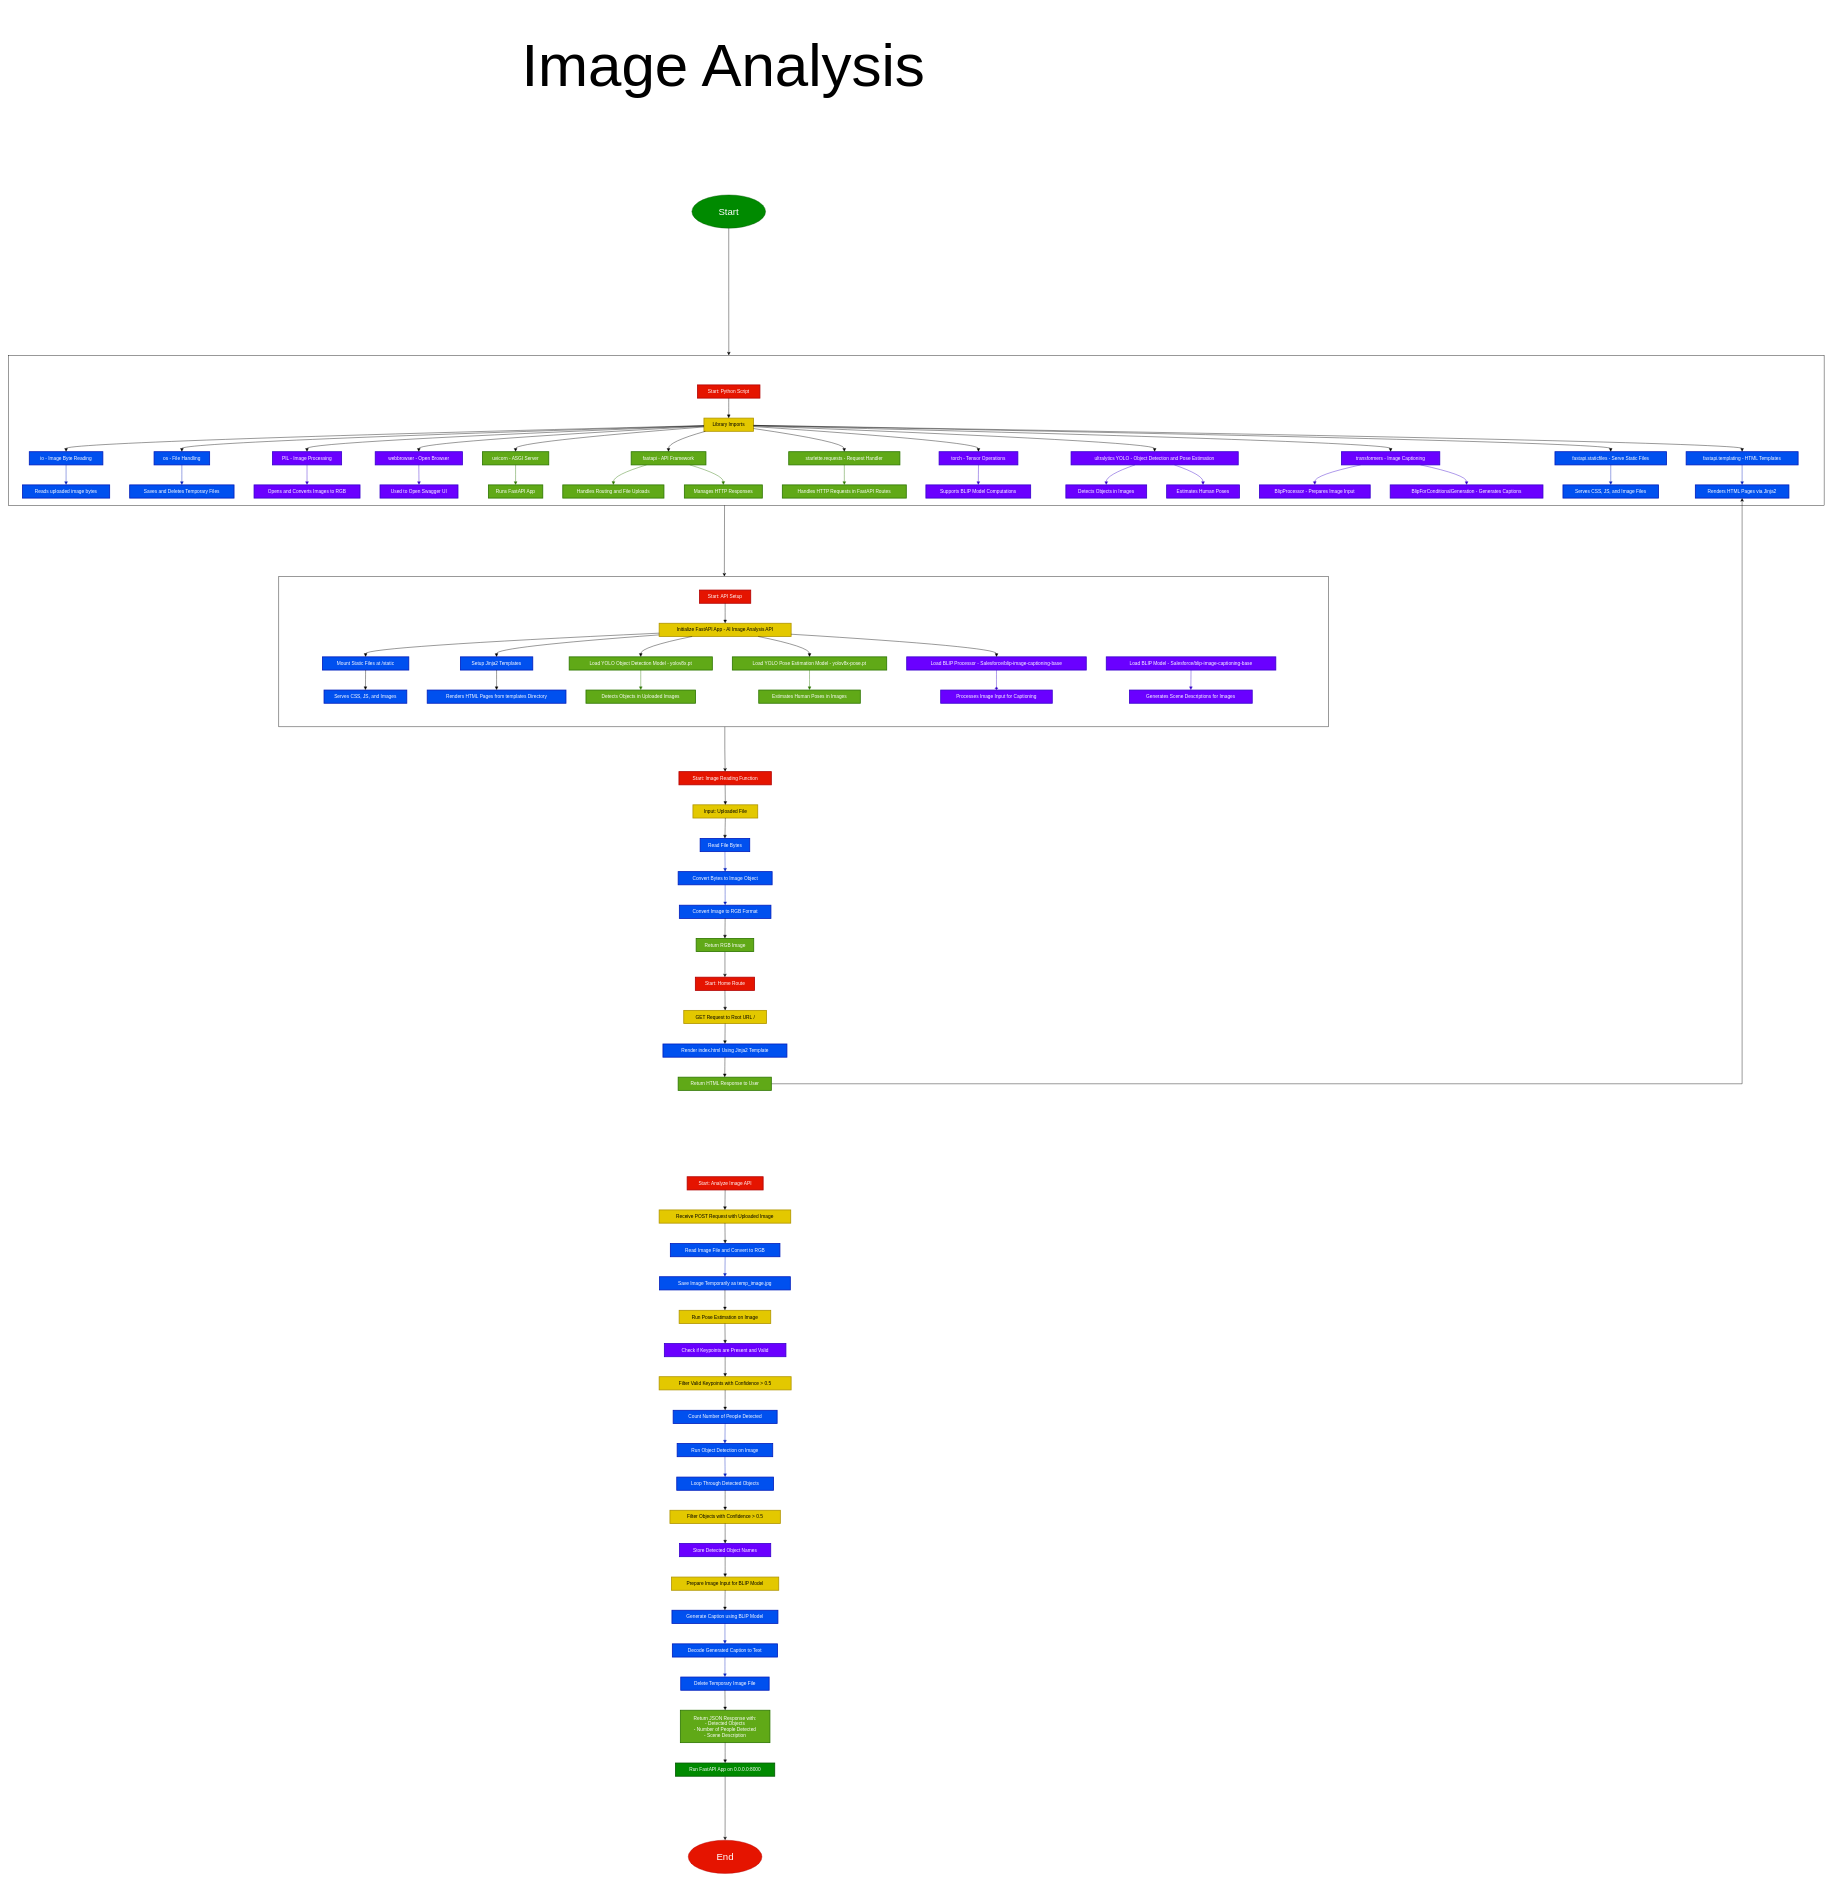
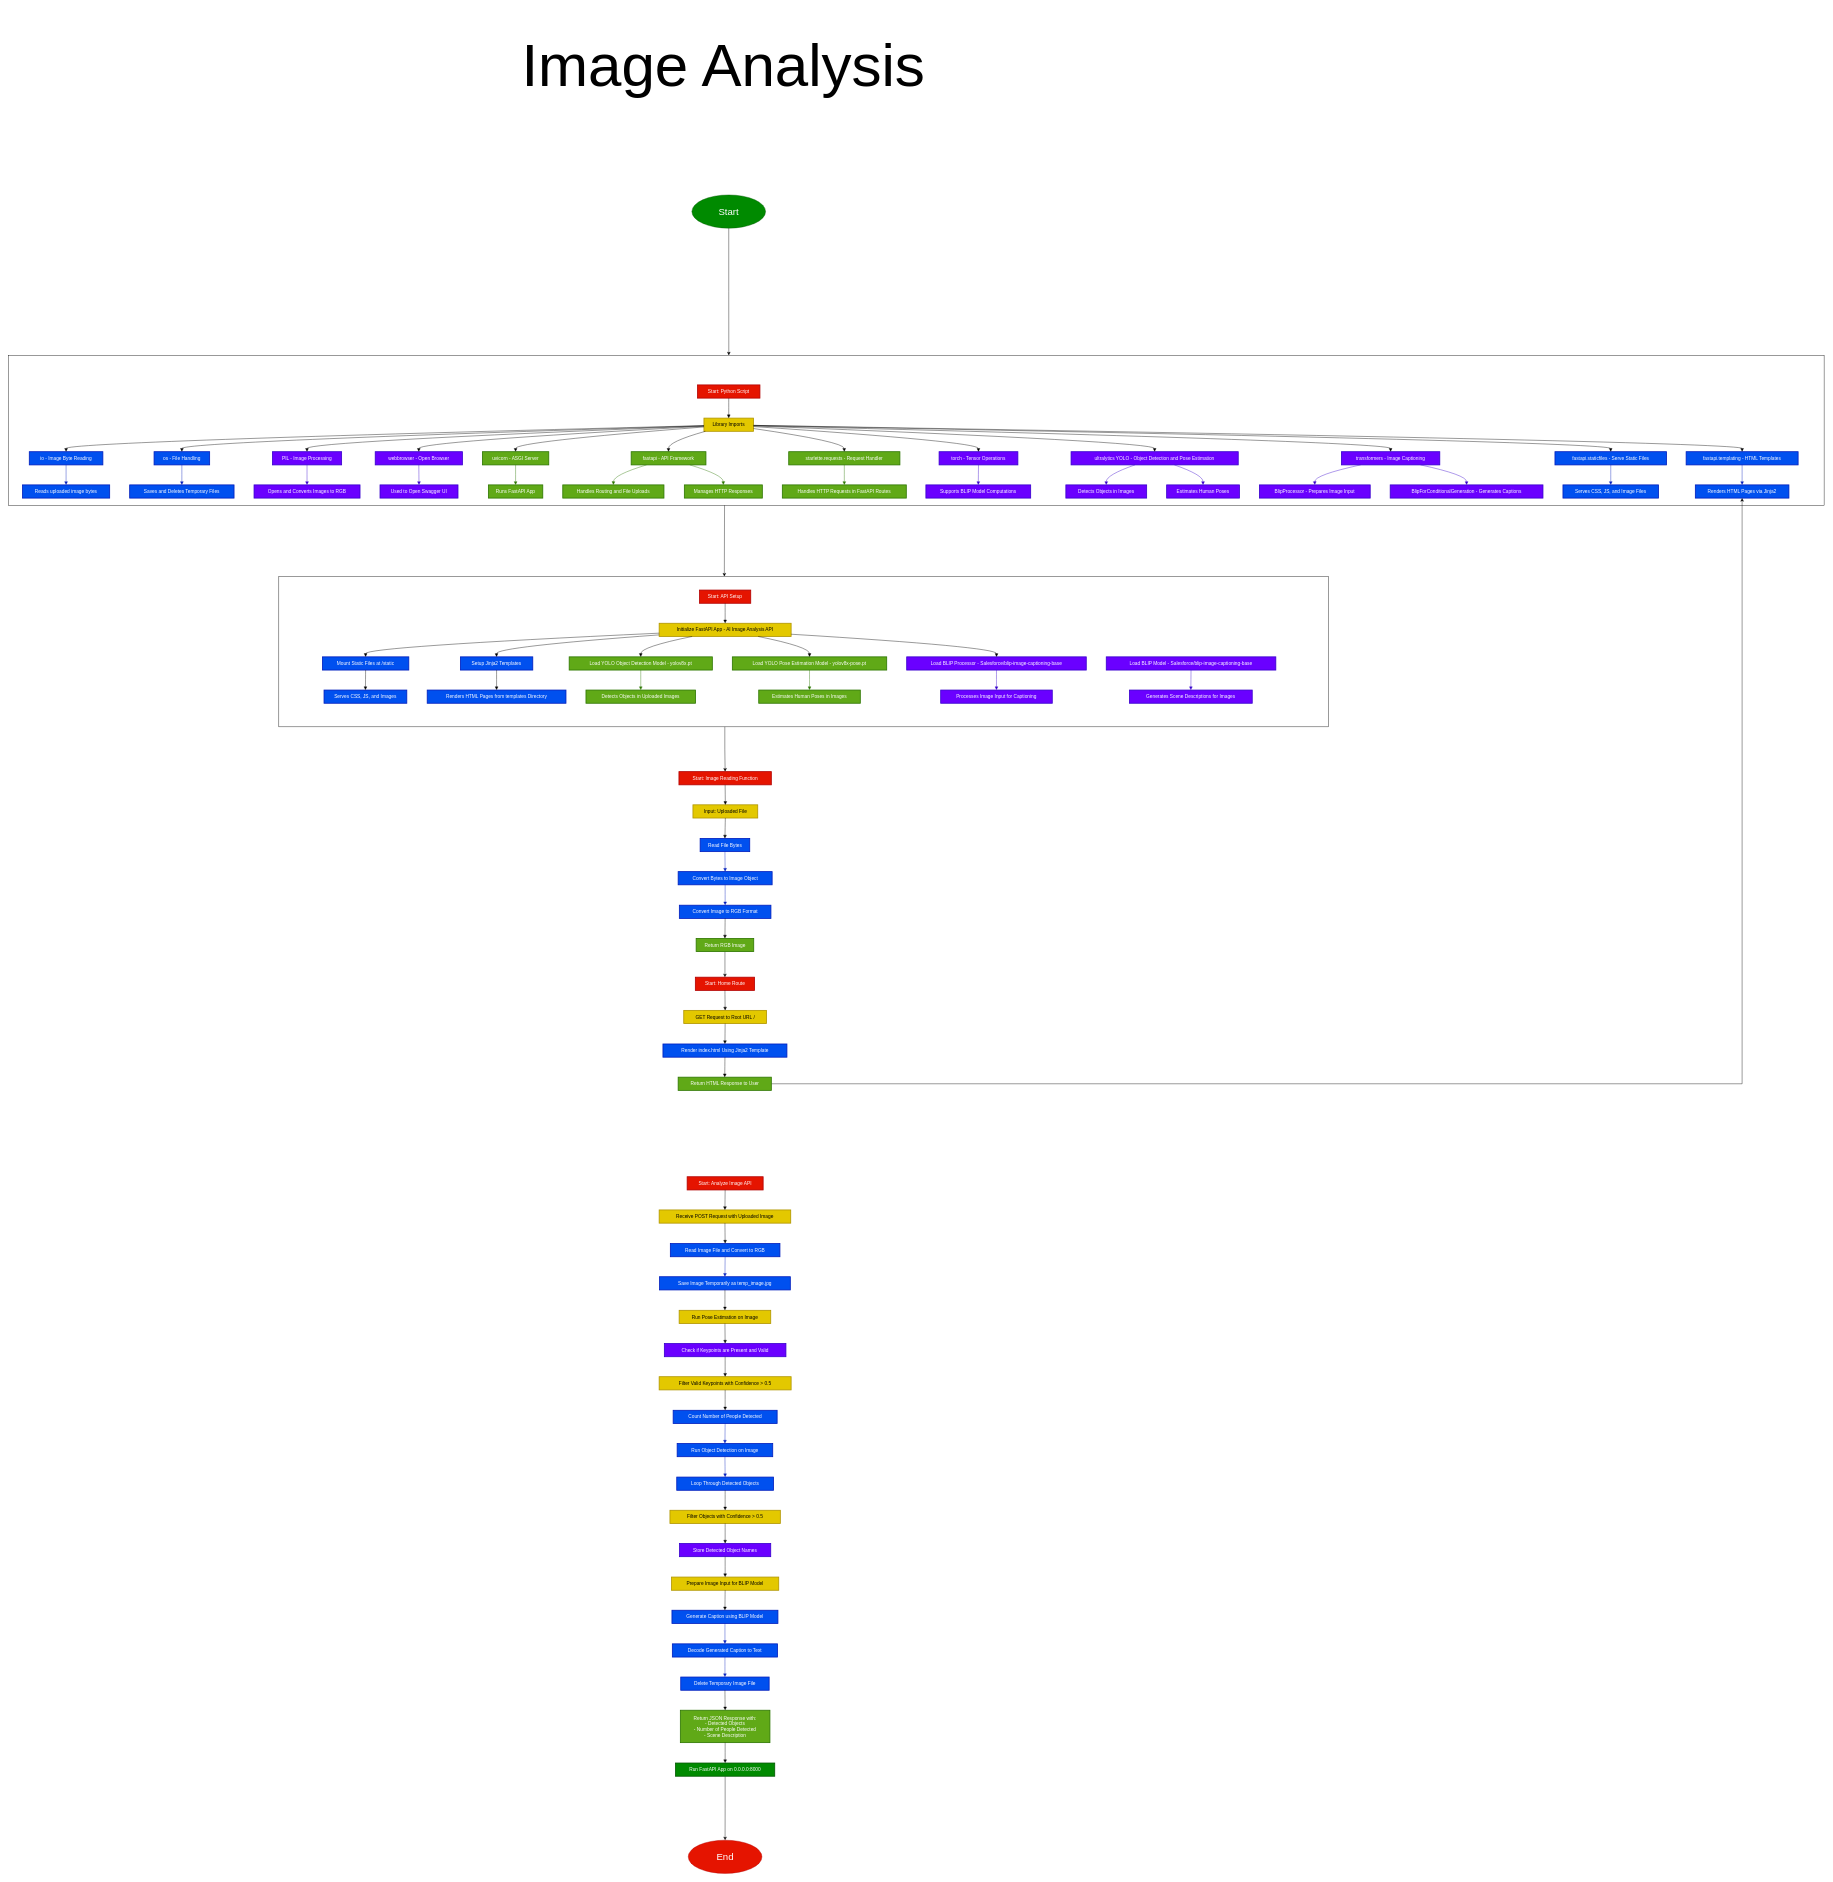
edge "Load BLIP Processor - Salesforce/blip-image-captioning-base" -> "Processes Image Input for Captioning": arrowhead diamond -> block
